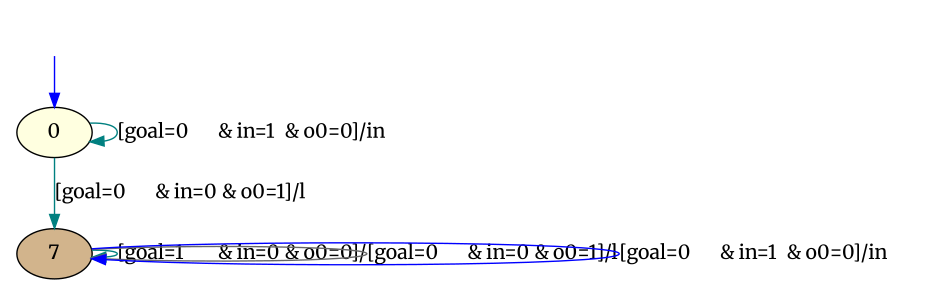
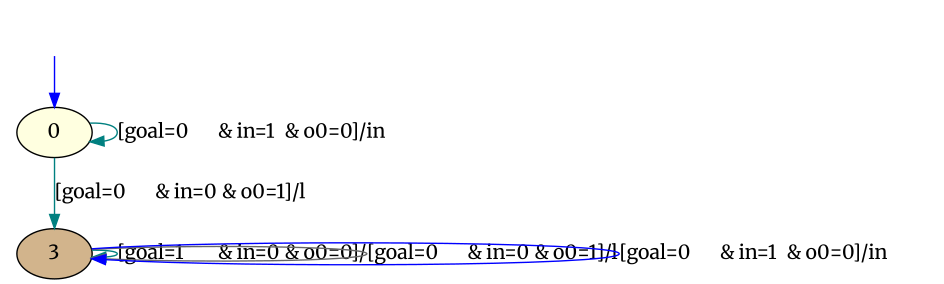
node "7": label "7" -> "3"
